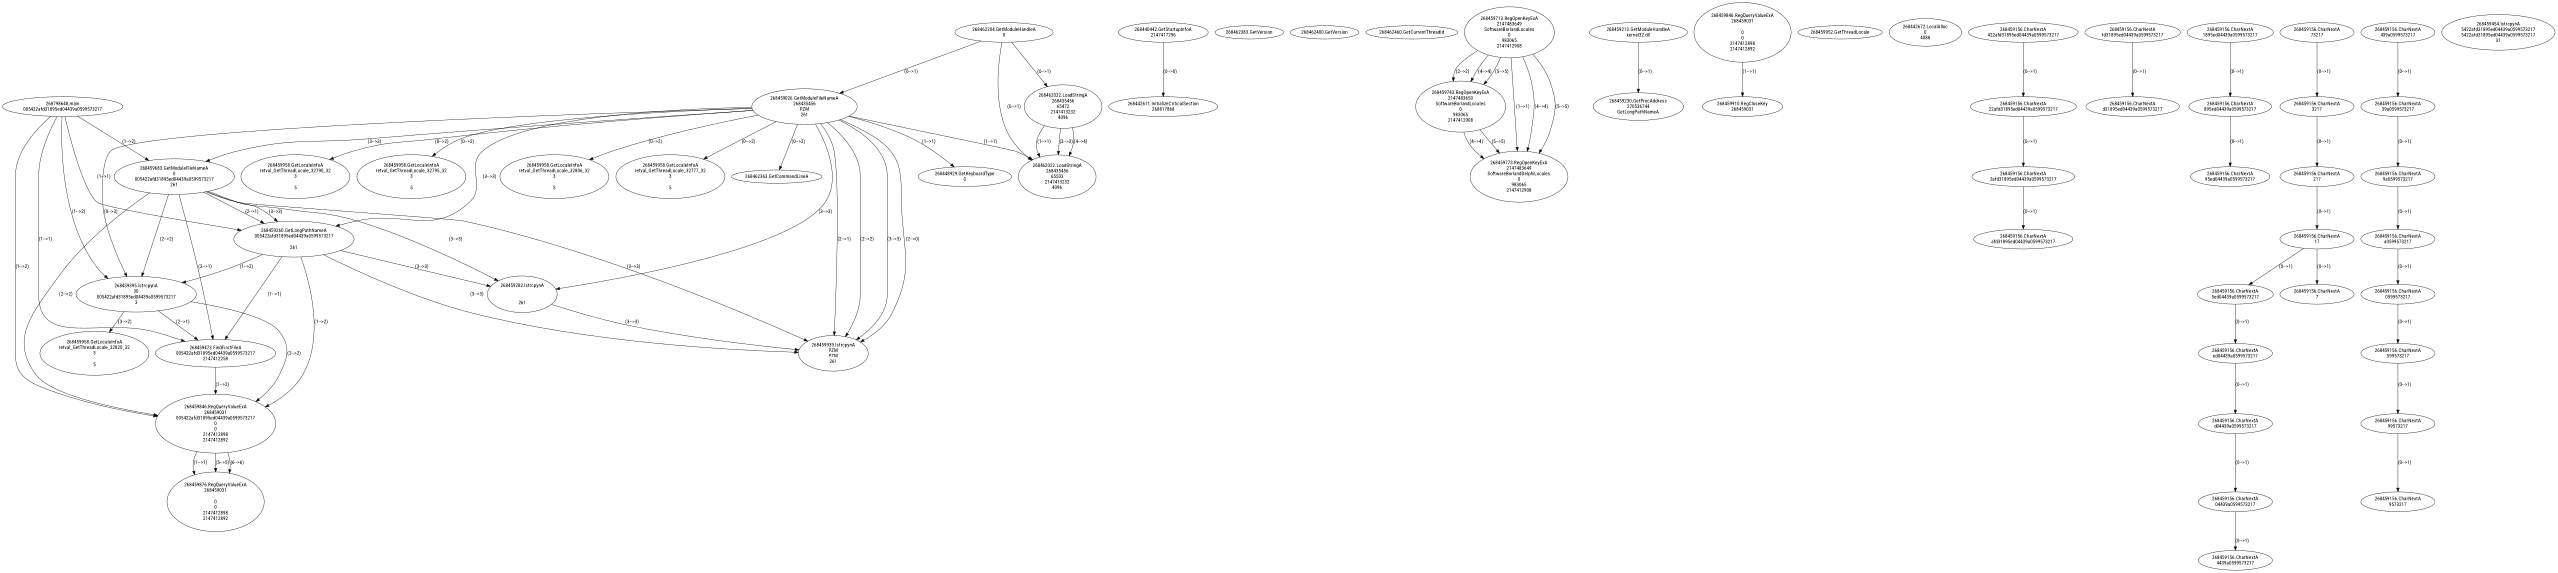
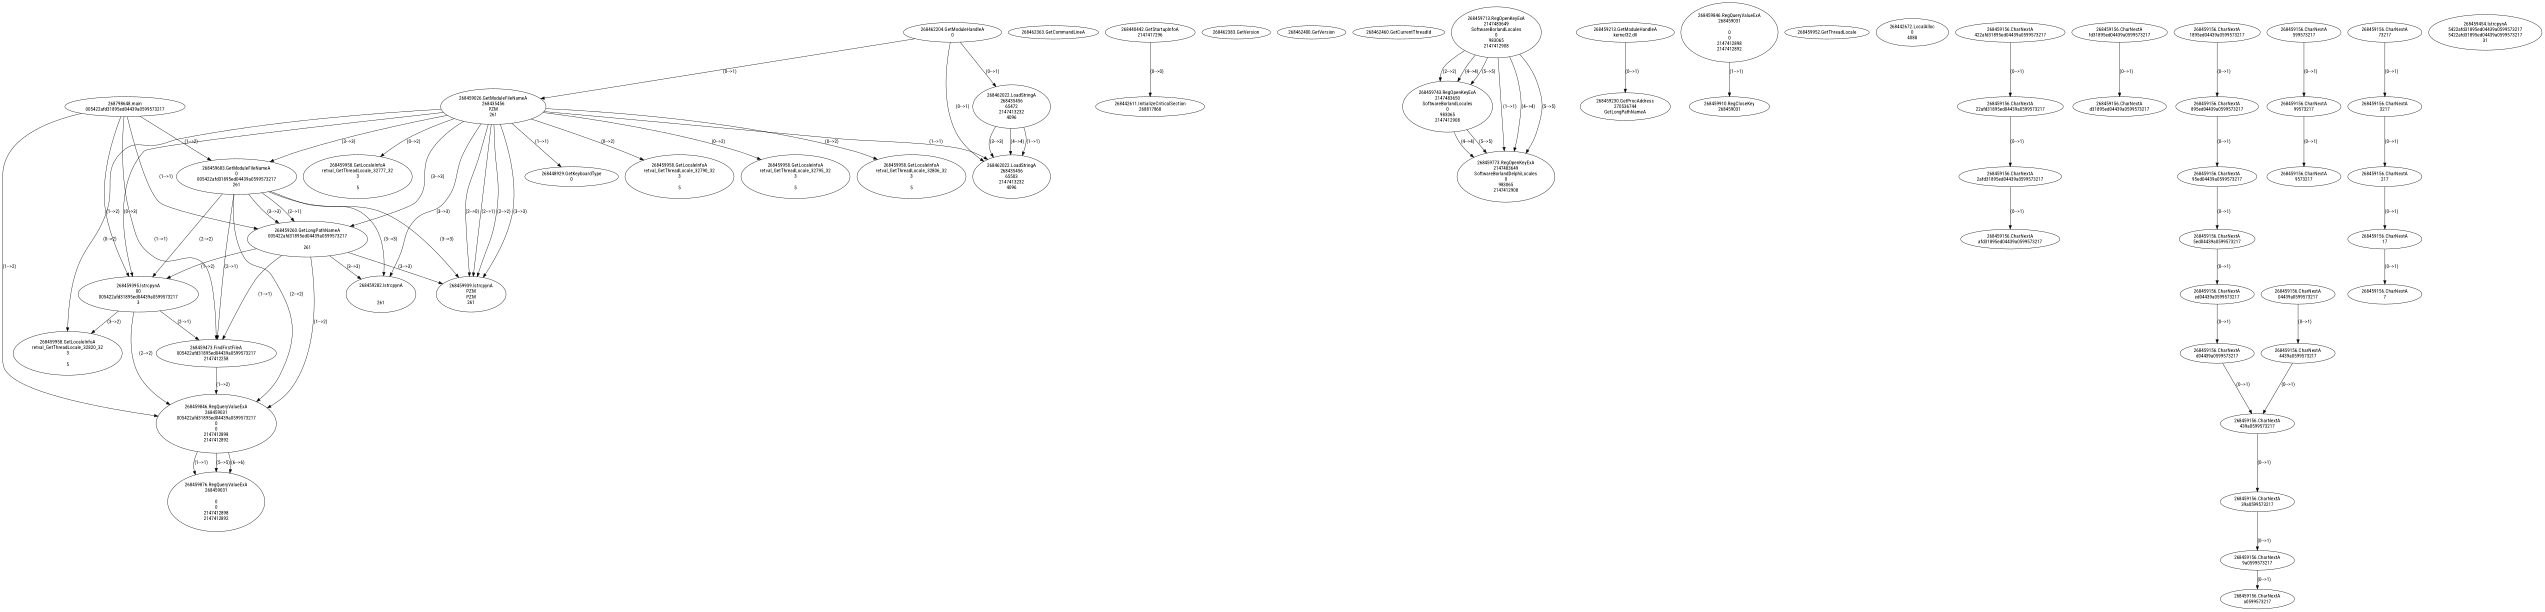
edge "268459026.GetModuleFileNameA 268435456 PZM 261" -> "268462363.GetCommandLineA": now "268459026.GetModuleFileNameA 268435456 PZM 261" -> "268459958.GetLocaleInfoA retval_GetThreadLocale_32820_32 3 5"
edge "268459156.CharNextA 17" -> "268459156.CharNextA 5ed04439a0599573217": now "268459156.CharNextA 95ed04439a0599573217" -> "268459156.CharNextA 5ed04439a0599573217"
node "268459156.CharNextA 0599573217": removed
edge "268459282.lstrcpynA 261" -> "268459939.lstrcpynA PZM PZM 261": removed, label "(3-->3)"
edge "268459156.CharNextA 4439a0599573217" -> "268459156.CharNextA 439a0599573217": added, label "(0-->1)"
edge "268459156.CharNextA d04439a0599573217" -> "268459156.CharNextA 04439a0599573217": now "268459156.CharNextA d04439a0599573217" -> "268459156.CharNextA 439a0599573217"
